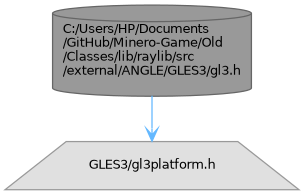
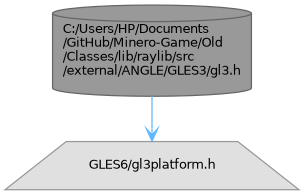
node "GLES3/gl3platform.h": label "GLES3/gl3platform.h" -> "GLES6/gl3platform.h"
